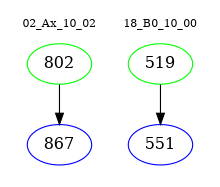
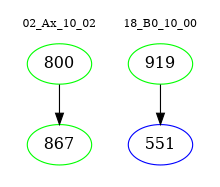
node "802": label "802" -> "800"
node "519": label "519" -> "919"
node "867": color blue -> green
